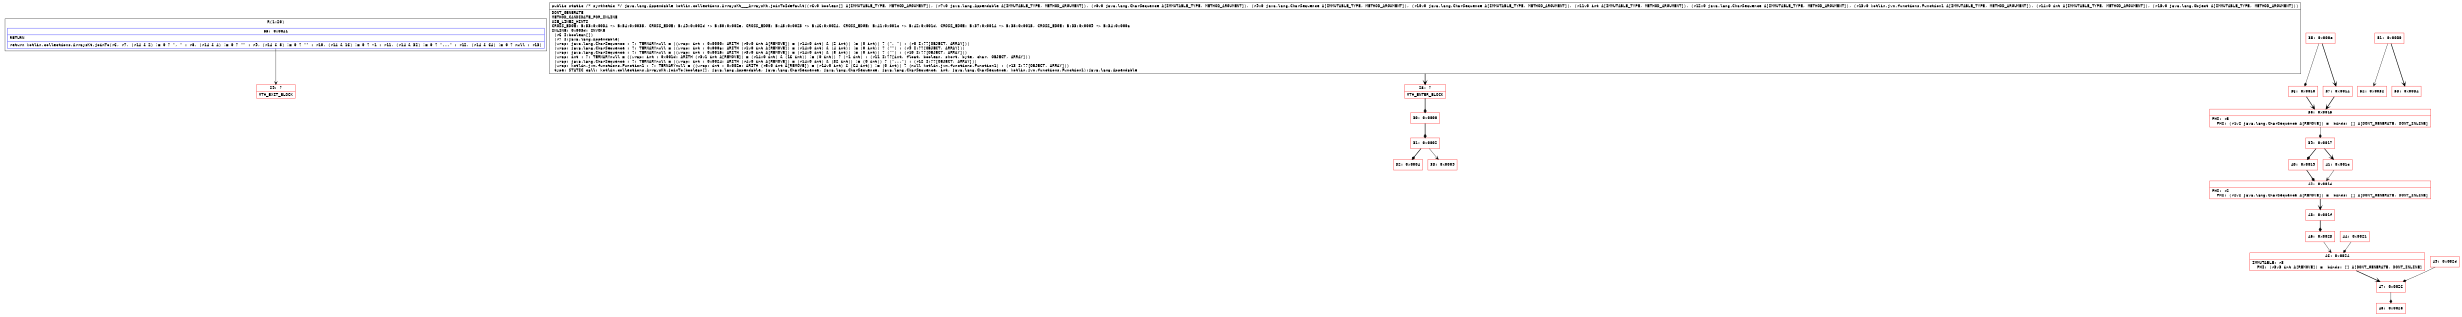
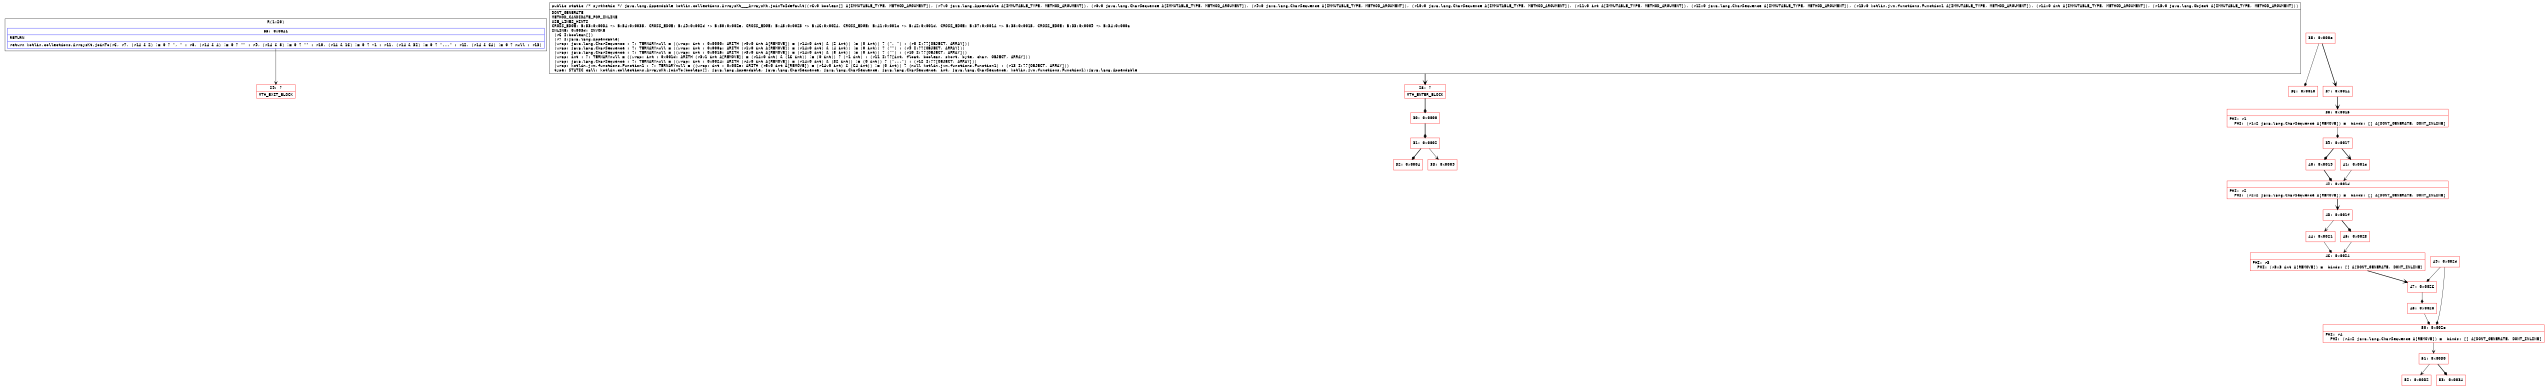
edge "51: 0x0030" -> "53: 0x0034": arrowhead vee -> diamond
edge "36: 0x0010" -> "38: 0x0015": removed
node "38: 0x0015": text "PHI: r5" -> "PHI: r1"
edge "43: 0x001f" -> "44: 0x0021": added
node "46: 0x0024": text "IMMUTABLE: r3" -> "PHI: r3"
node "50: 0x002e": added
